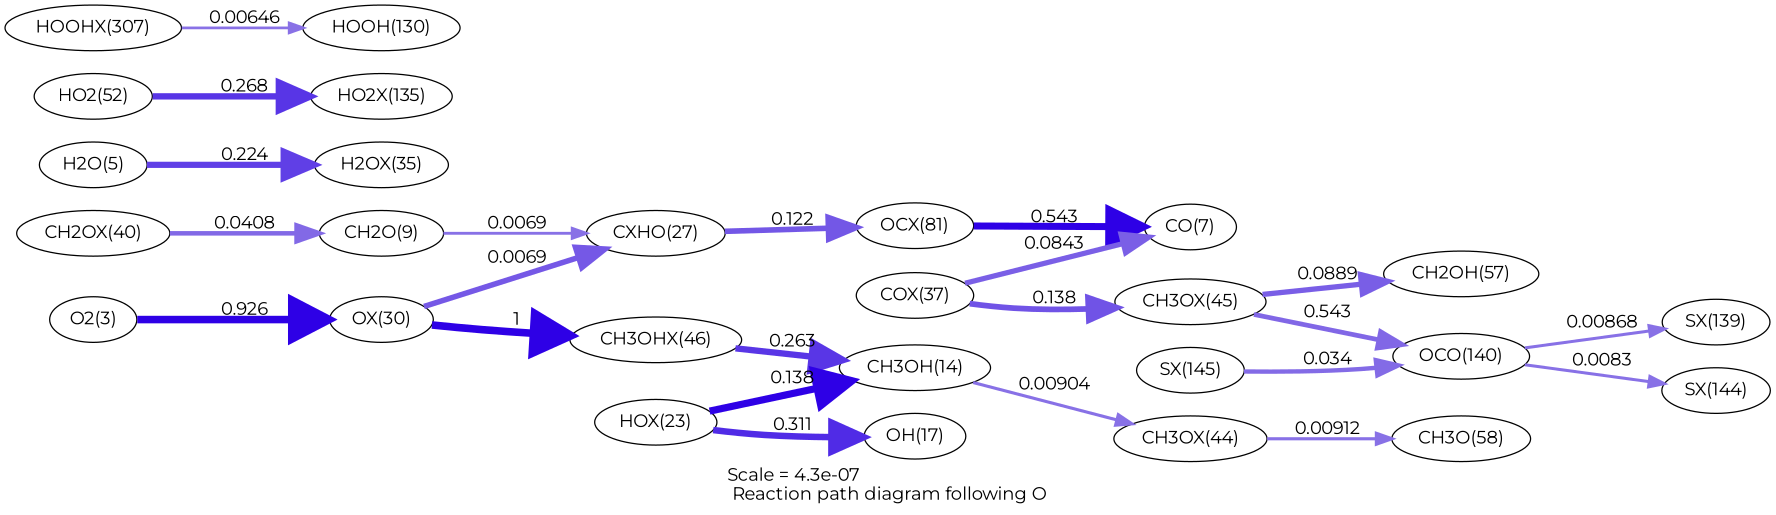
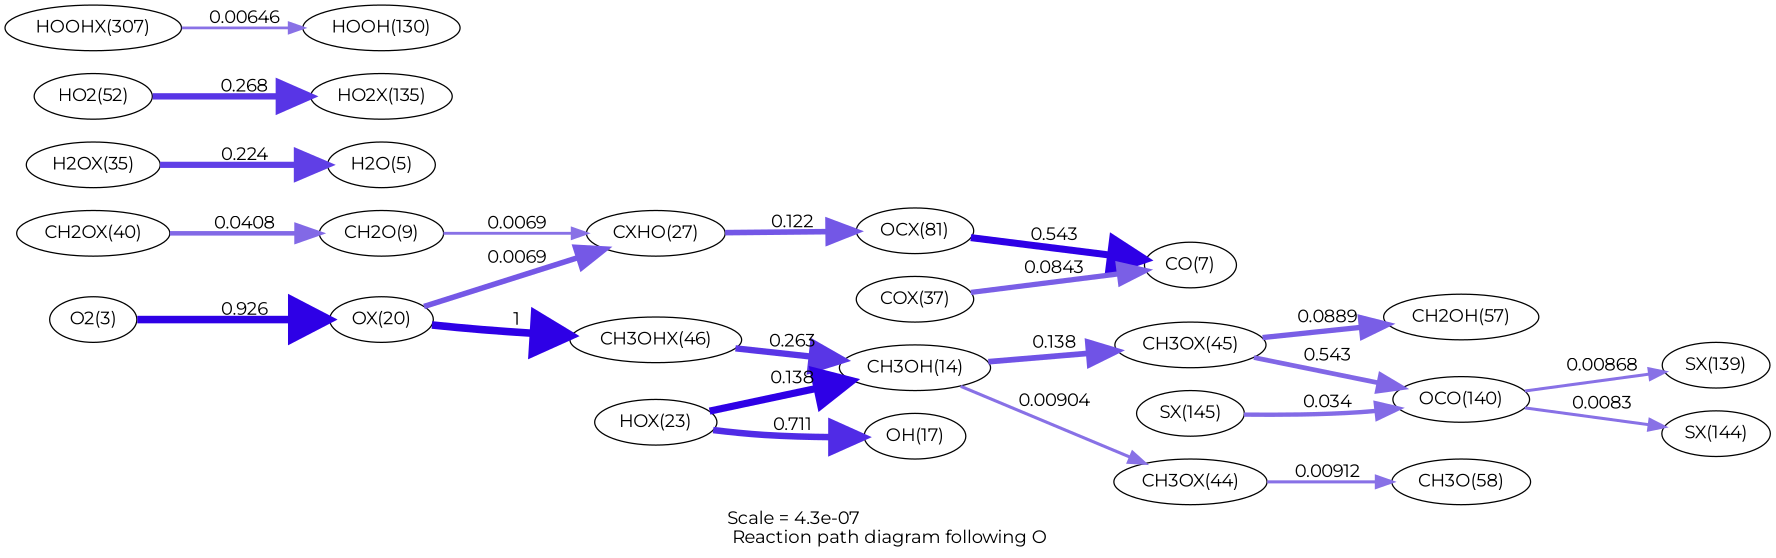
edge "H2O(5)" -> "H2OX(35)": reversed
edge "COX(37)" -> "CH3OX(45)": now "CH3OH(14)" -> "CH3OX(45)"
node "OX(30)": label "OX(30)" -> "OX(20)"
edge "HOX(23)" -> "OH(17)": label " 0.311" -> " 0.711"
